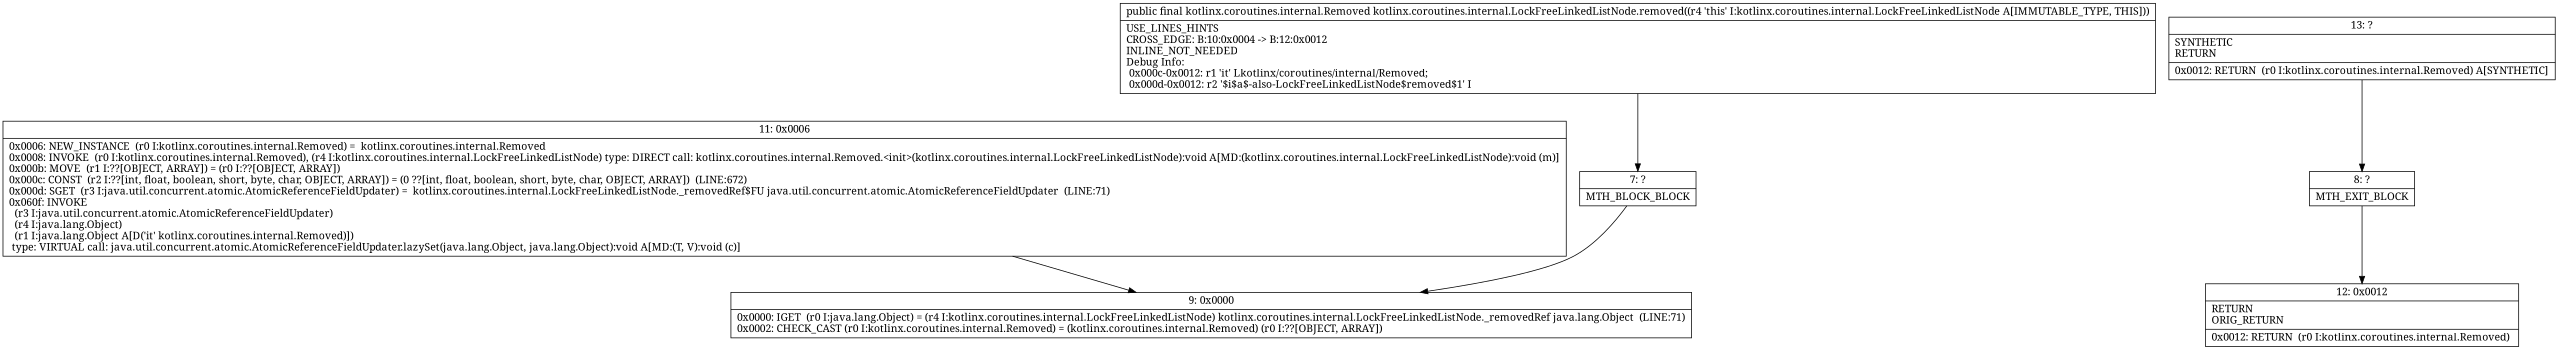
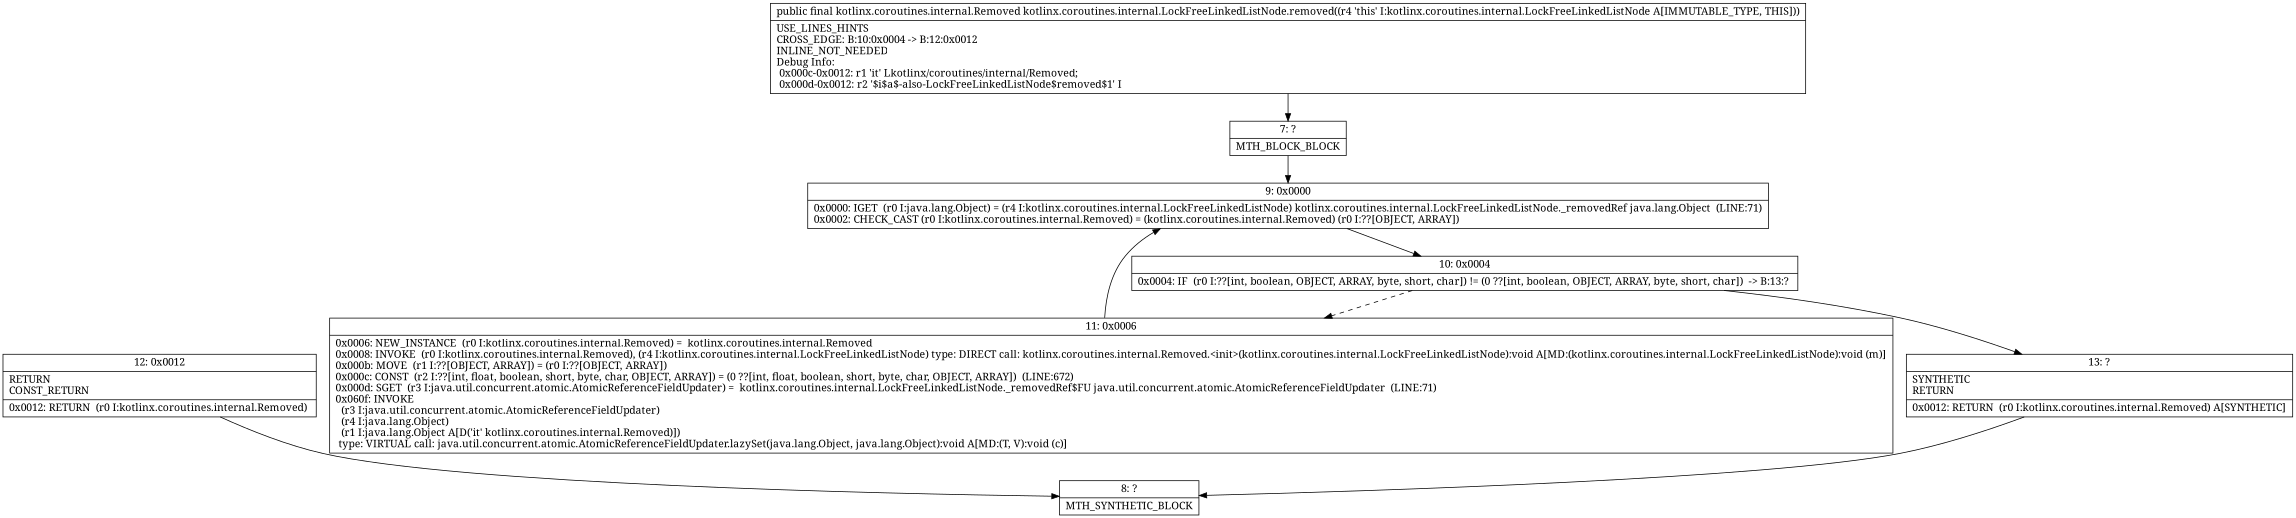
node "8: ?": text "MTH_EXIT_BLOCK" -> "MTH_SYNTHETIC_BLOCK"
edge "8: ?" -> "12: 0x0012": reversed
node "10: 0x0004": added
node "12: 0x0012": text "ORIG_RETURN" -> "CONST_RETURN"
